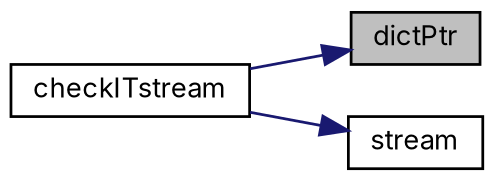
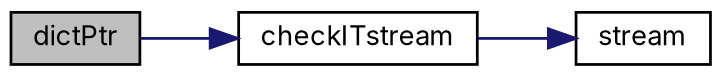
edge "checkITstream" -> "dictPtr": reversed
